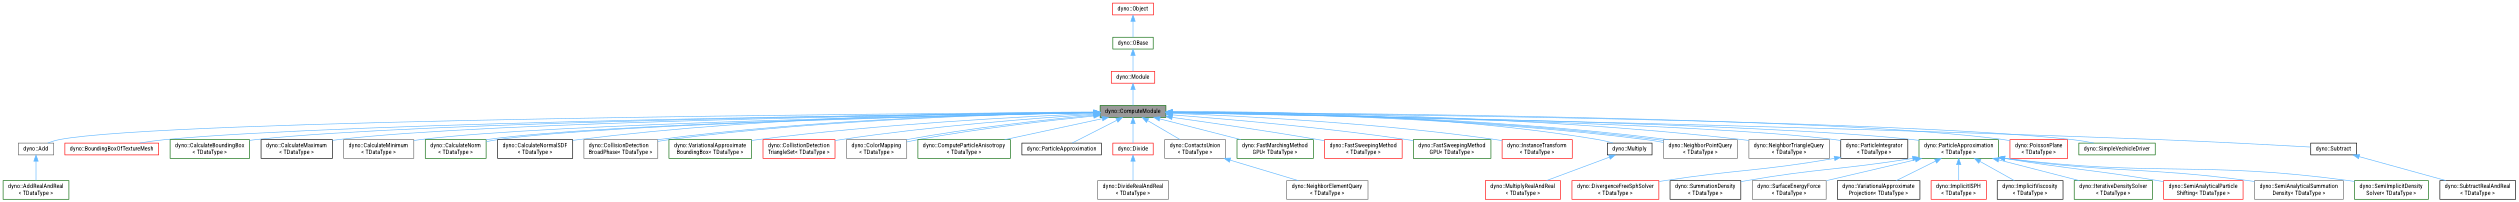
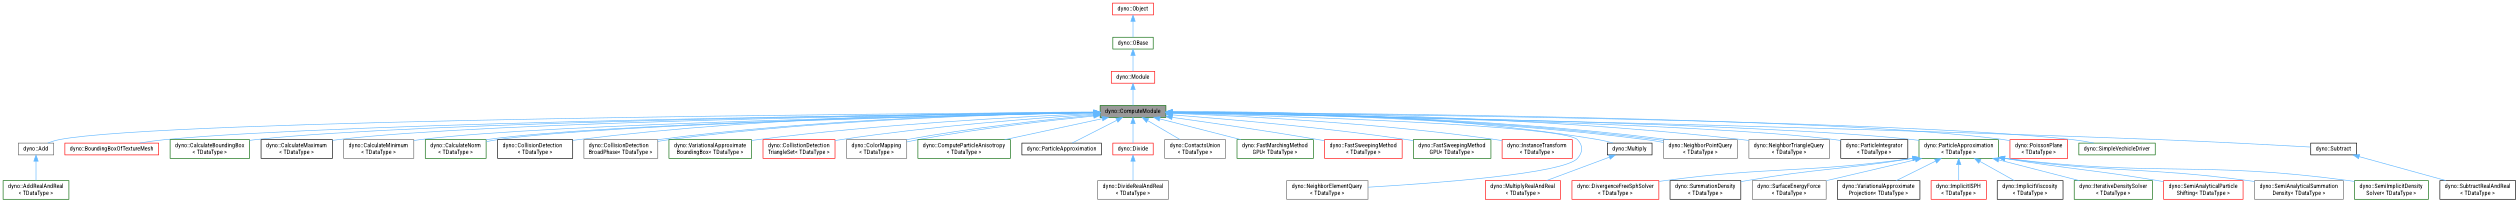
node "dyno::CalculateNormalSDF < TDataType >": label "dyno::CalculateNormalSDF < TDataType >" -> "dyno::CollisionDetection < TDataType >"
edge "dyno::NeighborElementQuery < TDataType >" -> "dyno::ContactsUnion < TDataType >": now "dyno::NeighborElementQuery < TDataType >" -> "dyno::ComputeModule"
edge "dyno::DivergenceFreeSphSolver < TDataType >" -> "dyno::ParticleIntegrator < TDataType >": now "dyno::DivergenceFreeSphSolver < TDataType >" -> "dyno::ParticleApproximation < TDataType >"
